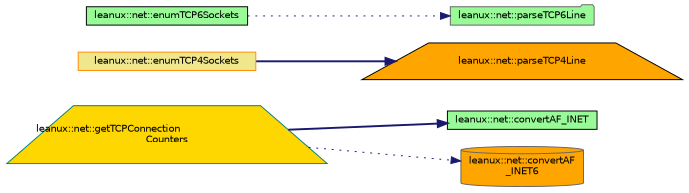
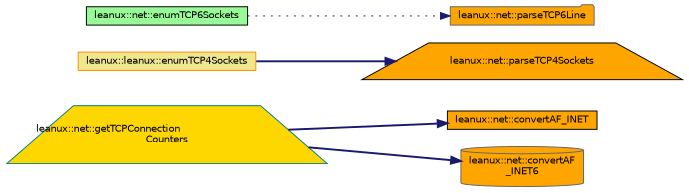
node "leanux::net::parseTCP6Line": fillcolor palegreen -> orange
node "leanux::net::enumTCP4Sockets": label "leanux::net::enumTCP4Sockets" -> "leanux::leanux::enumTCP4Sockets"
node "leanux::net::parseTCP4Line": label "leanux::net::parseTCP4Line" -> "leanux::net::parseTCP4Sockets"
node "leanux::net::convertAF_INET": fillcolor palegreen -> orange
edge "leanux::net::getTCPConnection Counters" -> "leanux::net::convertAF _INET6": style dotted -> bold
